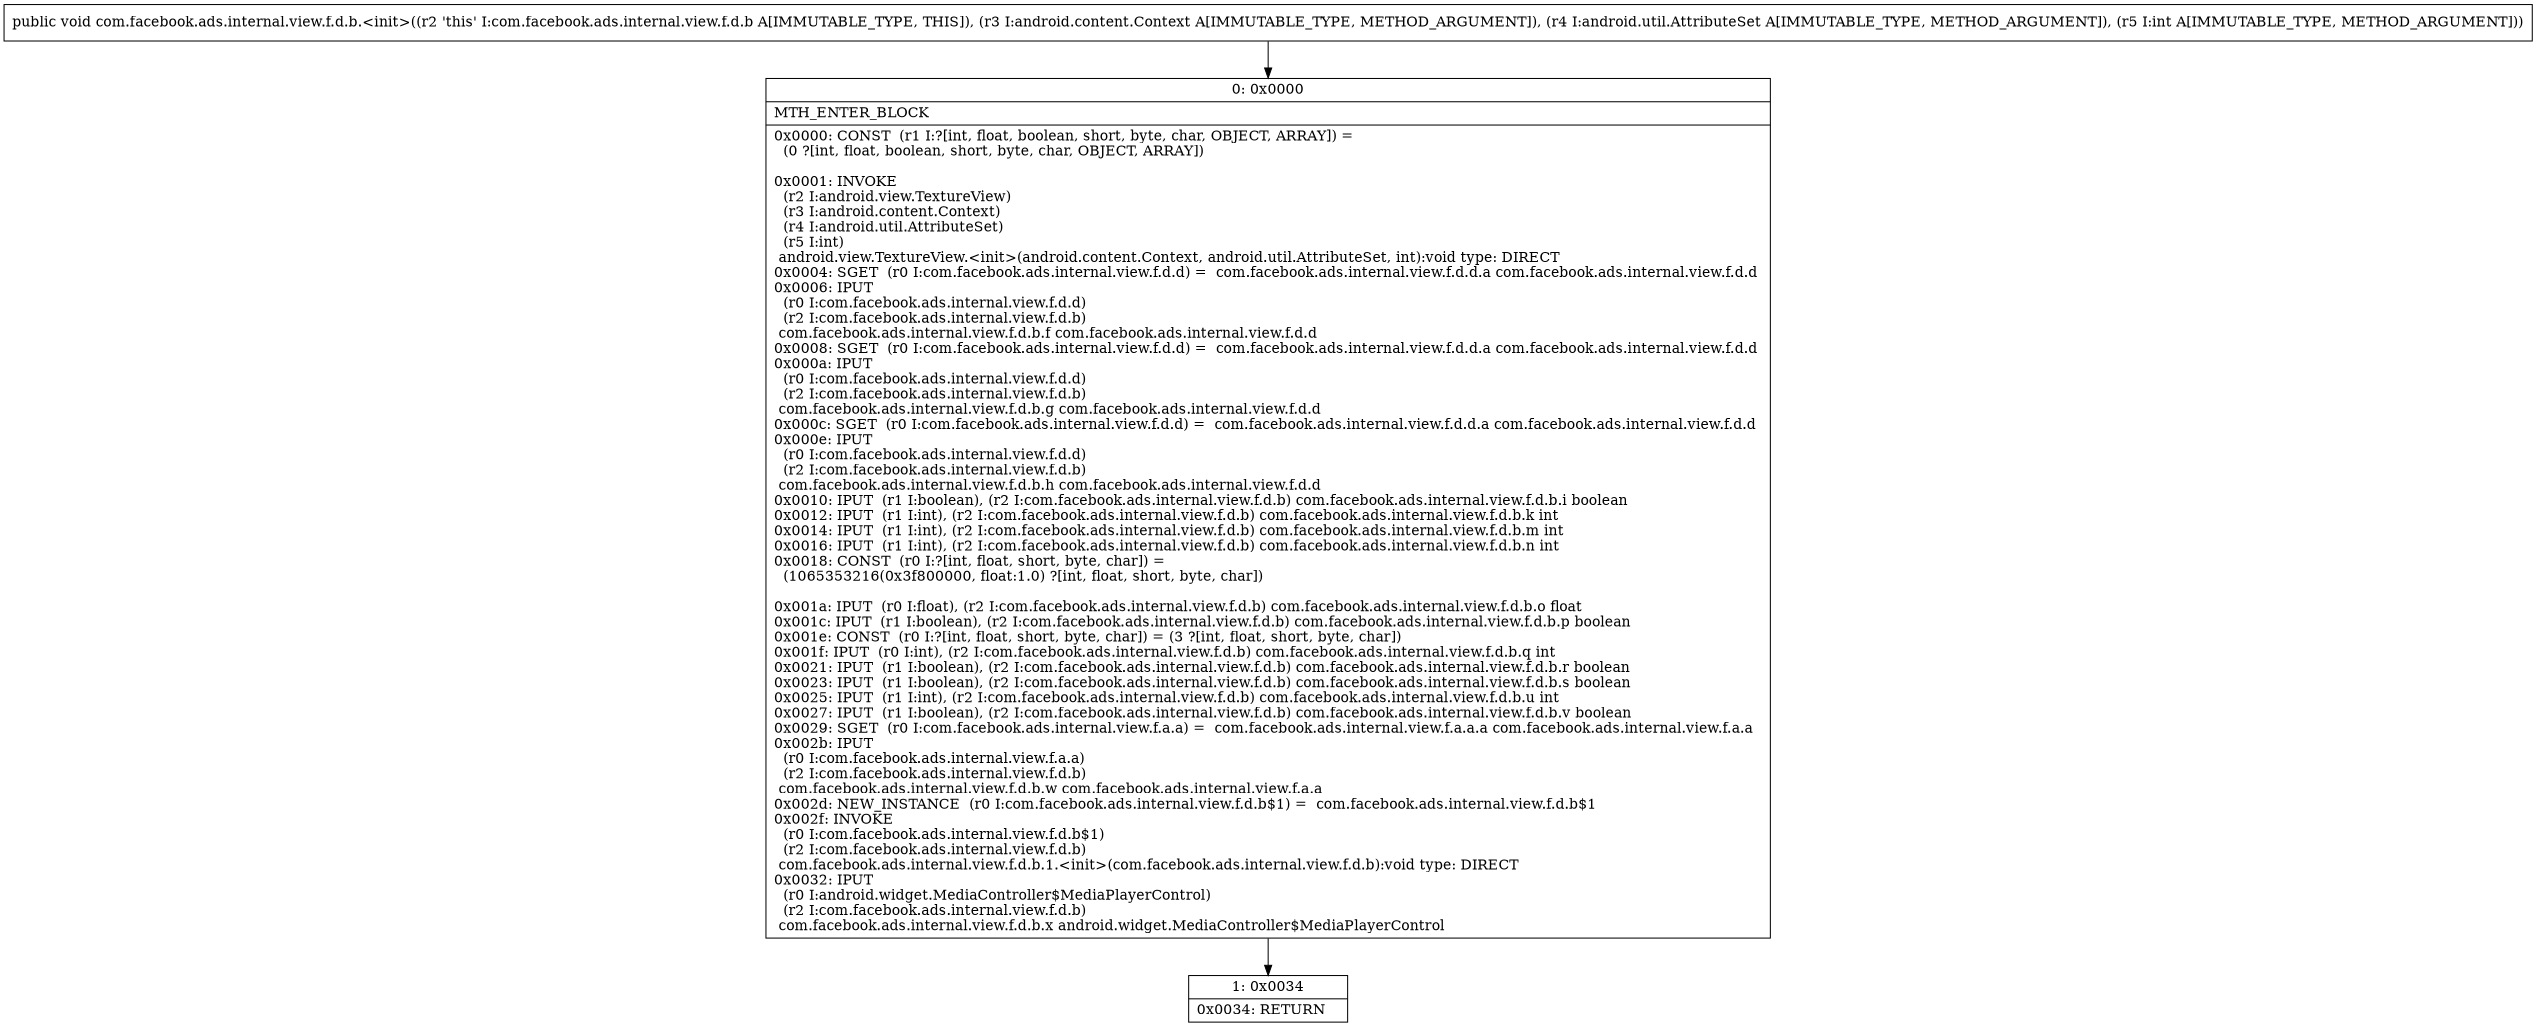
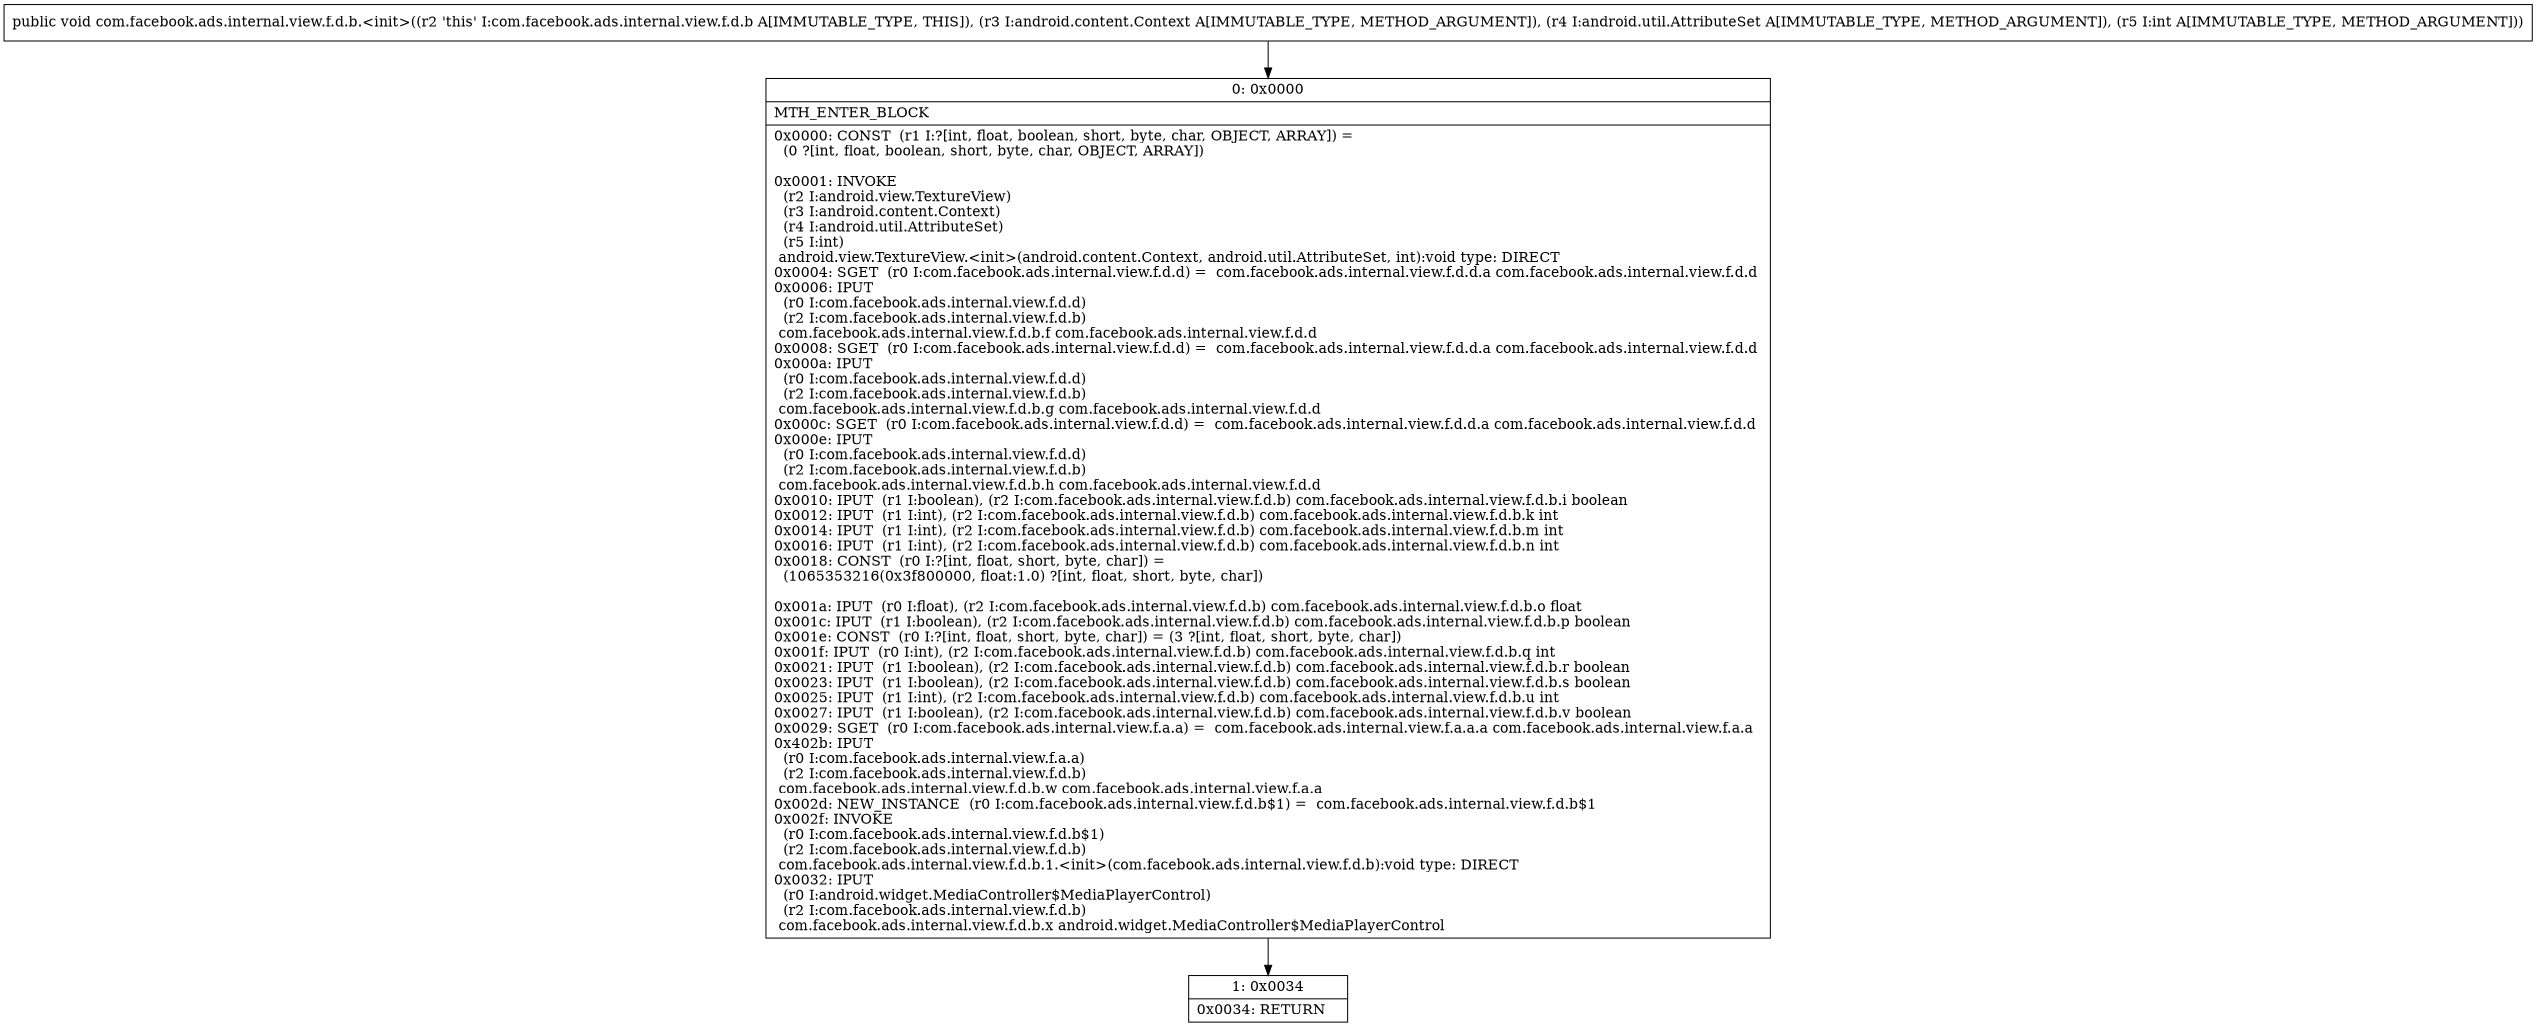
node "0: 0x0000": text "0x002b: IPUT" -> "0x402b: IPUT"
